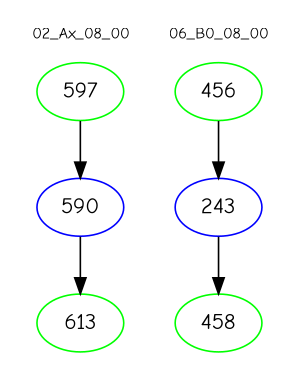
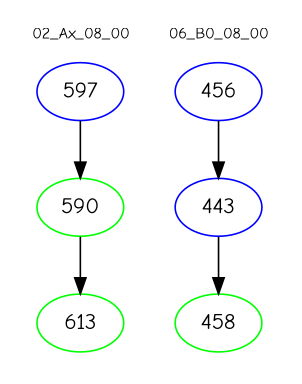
node "597": color green -> blue
node "456": color green -> blue
node "590": color blue -> green
node "243": label "243" -> "443"
